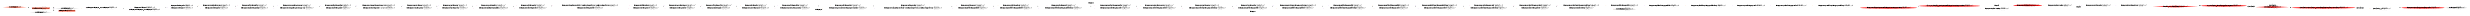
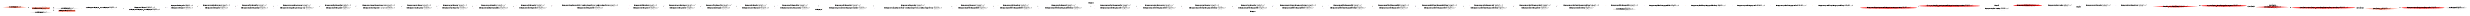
node "vsphereStoragePolicyVO != null@@@52@@@['0', '1', '0']": fillcolor white -> tomato
